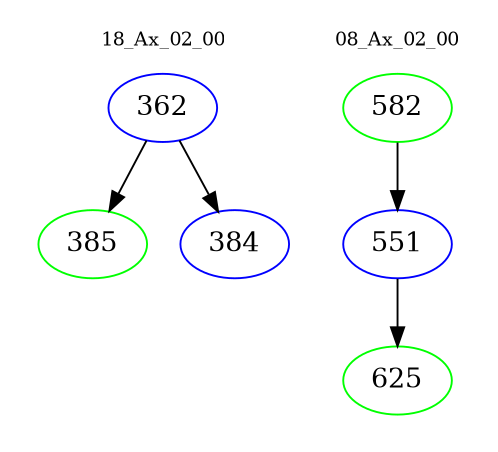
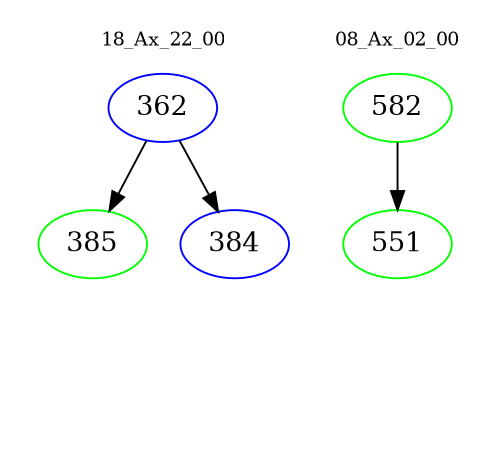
cluster "18_Ax_02_00": label "18_Ax_02_00" -> "18_Ax_22_00"
node "551": color blue -> green
node "625": removed
